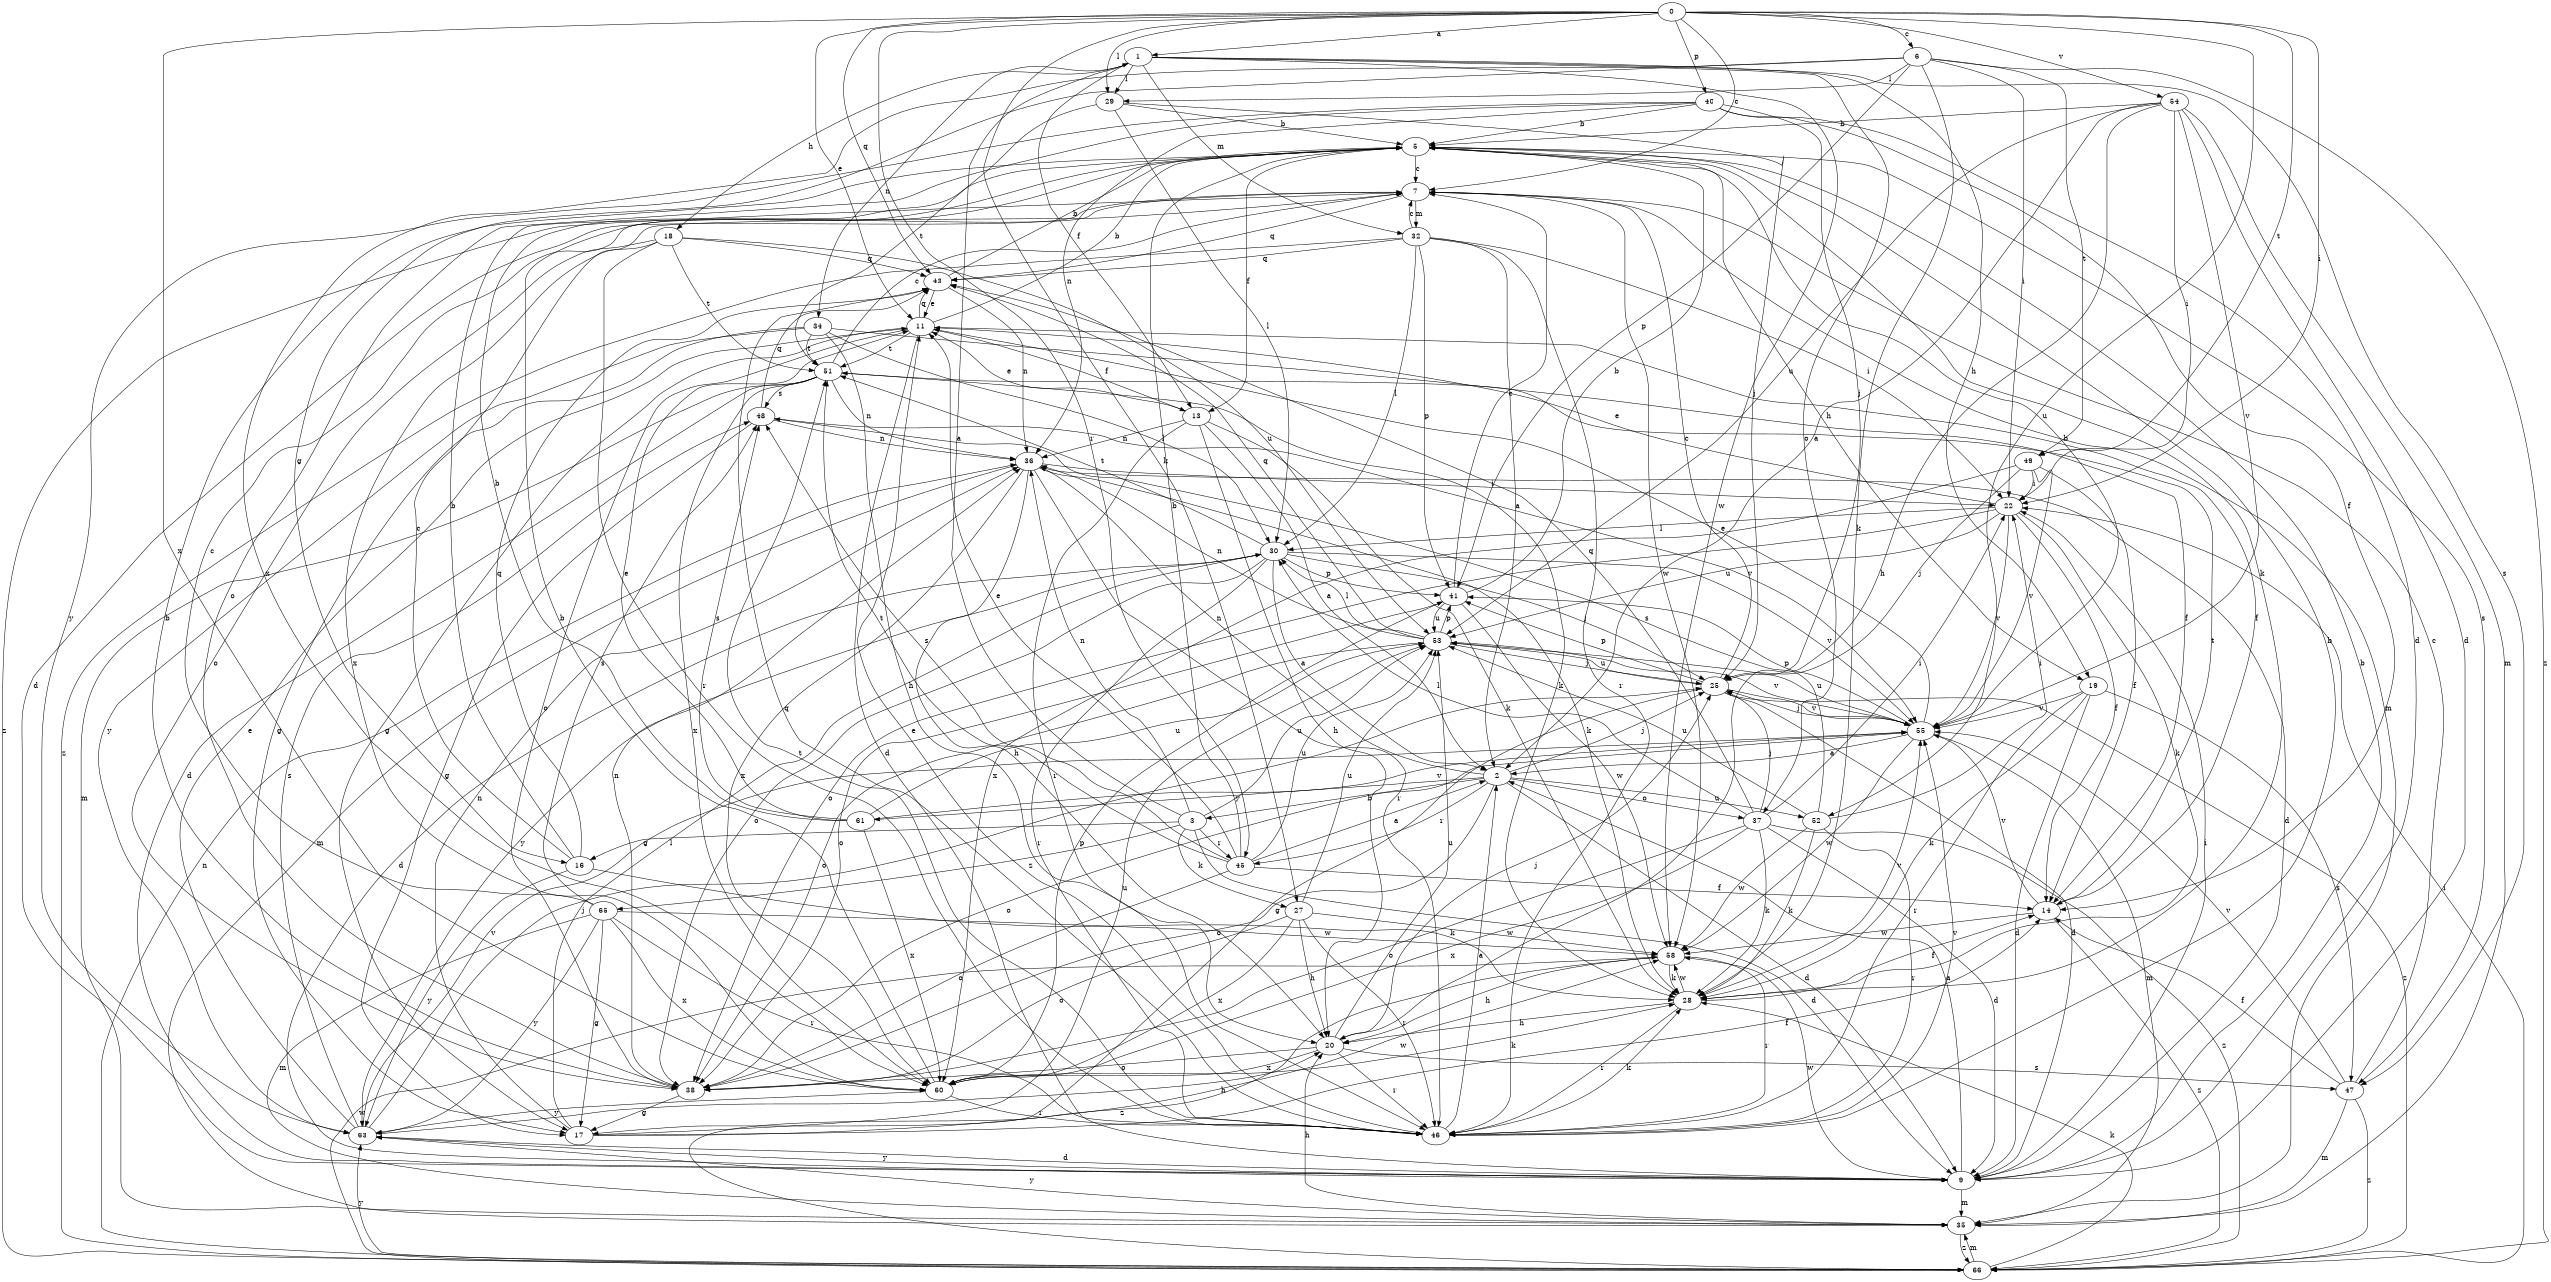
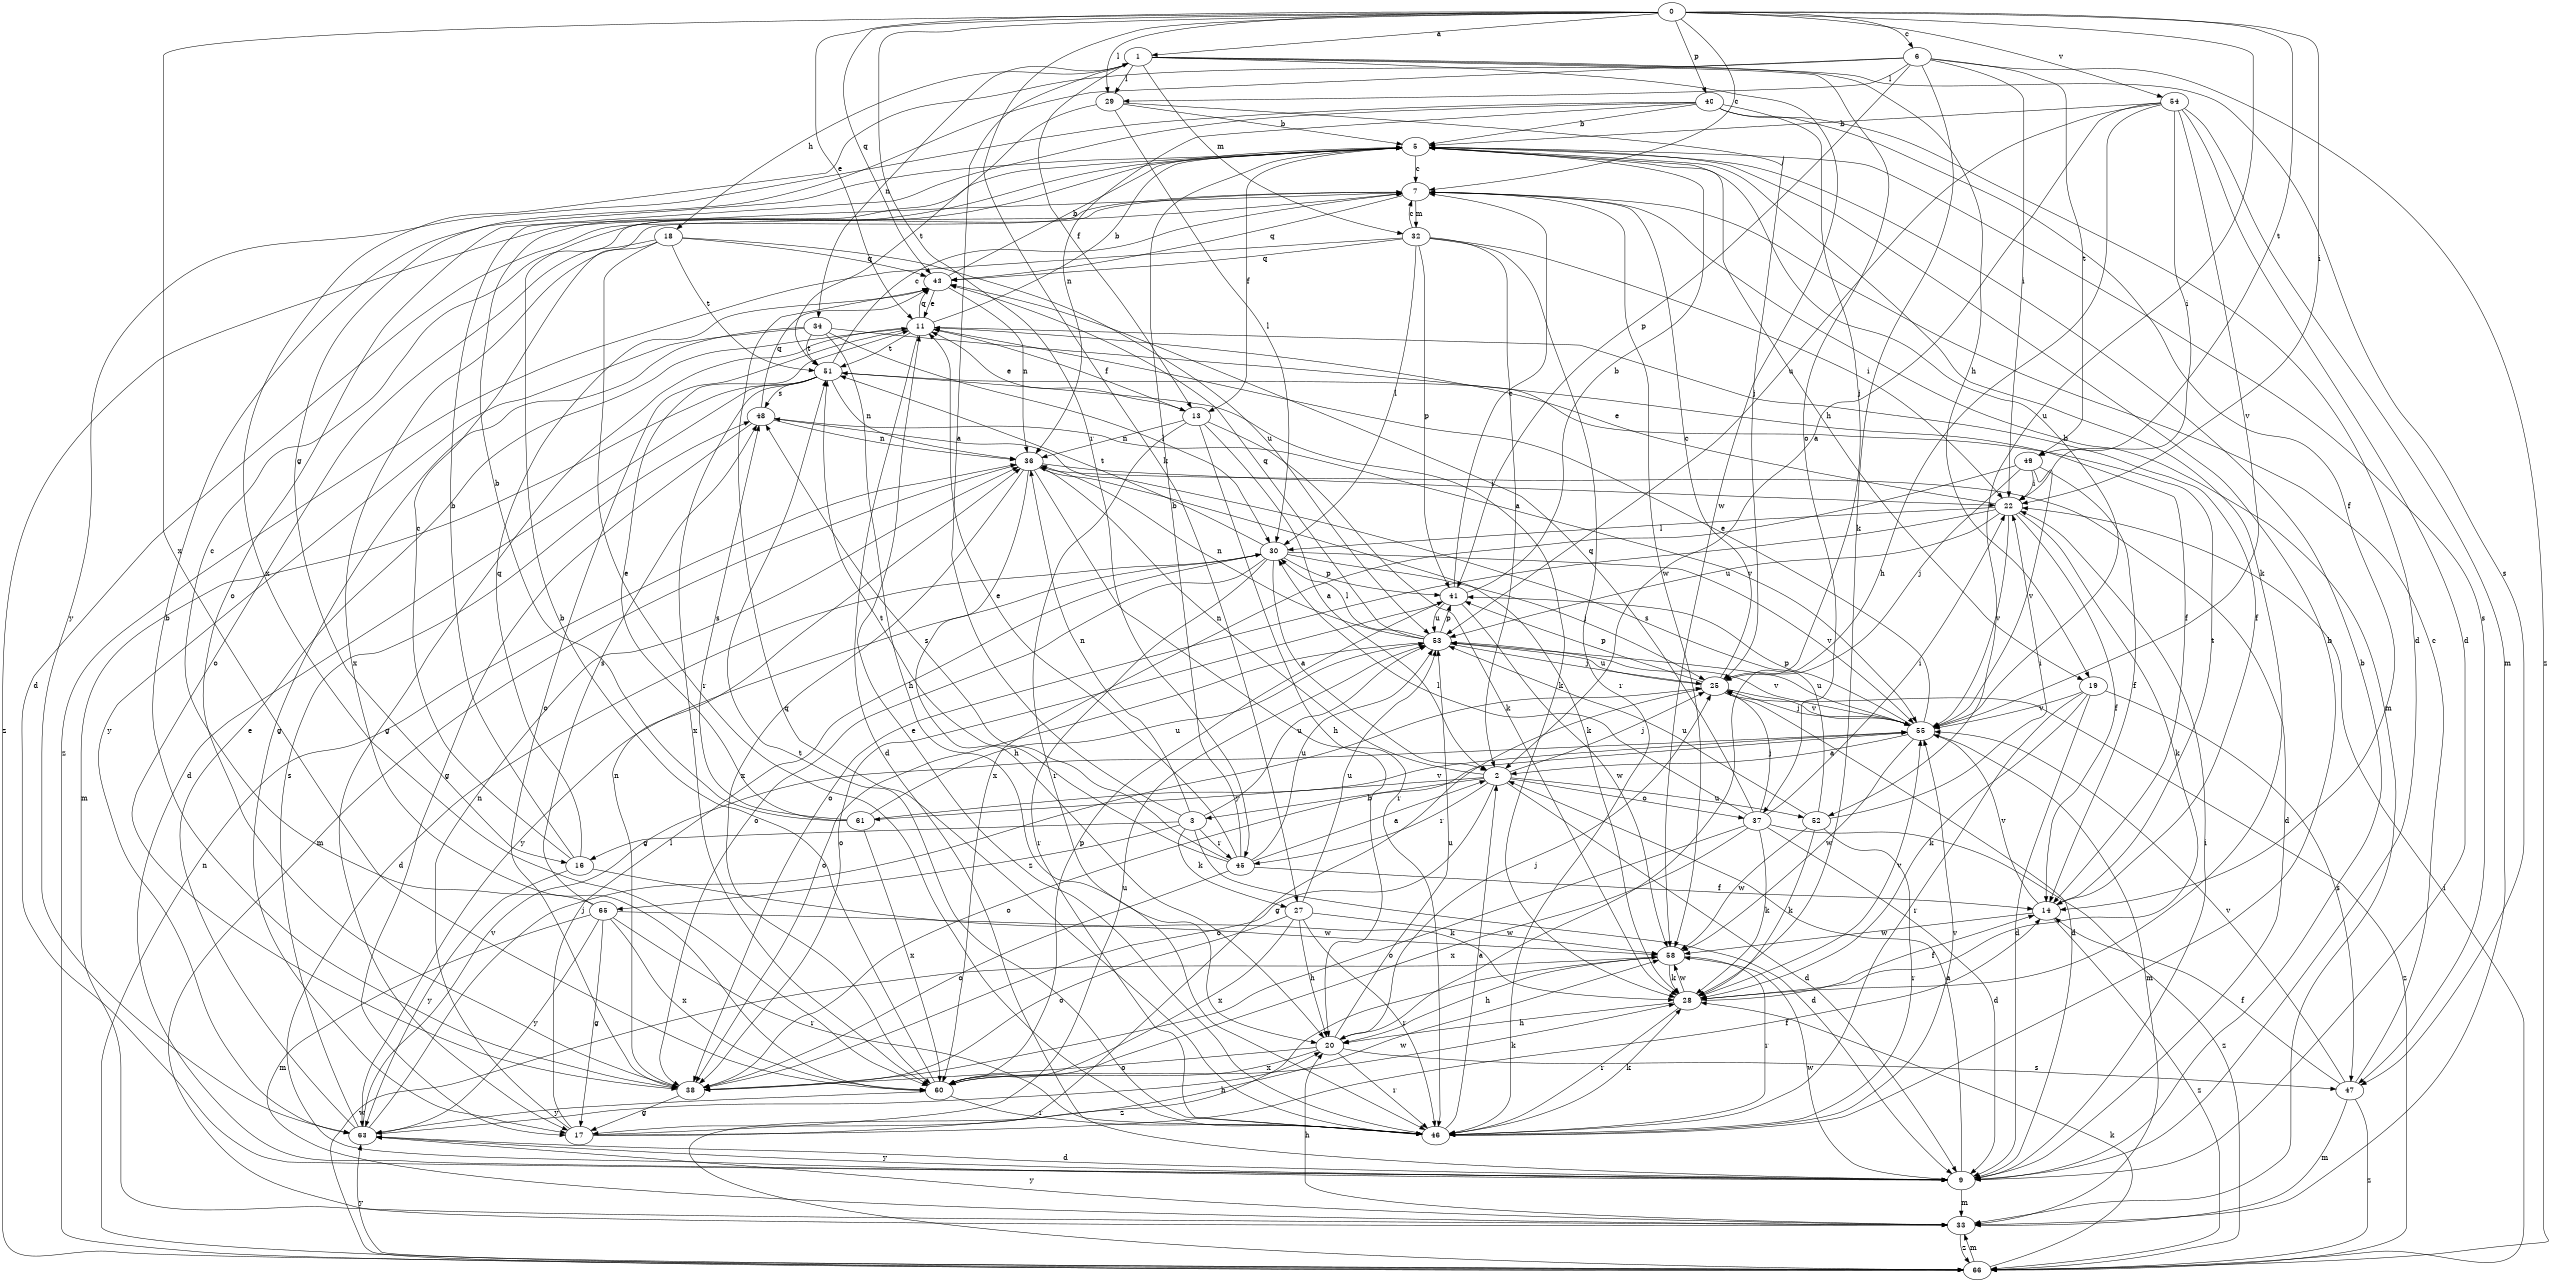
node "35": label "35" -> "33"
